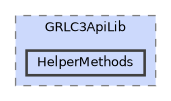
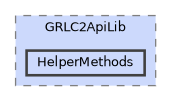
cluster "GRLC3ApiLib": label "GRLC3ApiLib" -> "GRLC2ApiLib"
